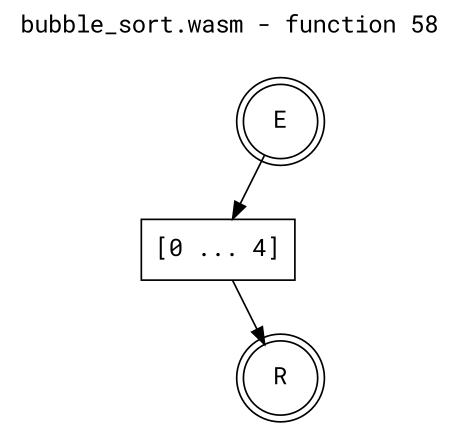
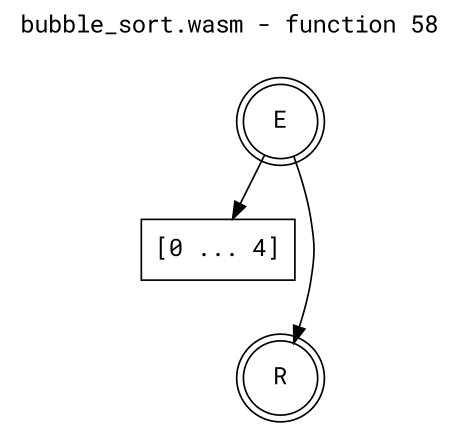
edge "[0 ... 4]" -> "R": now "E" -> "R"
